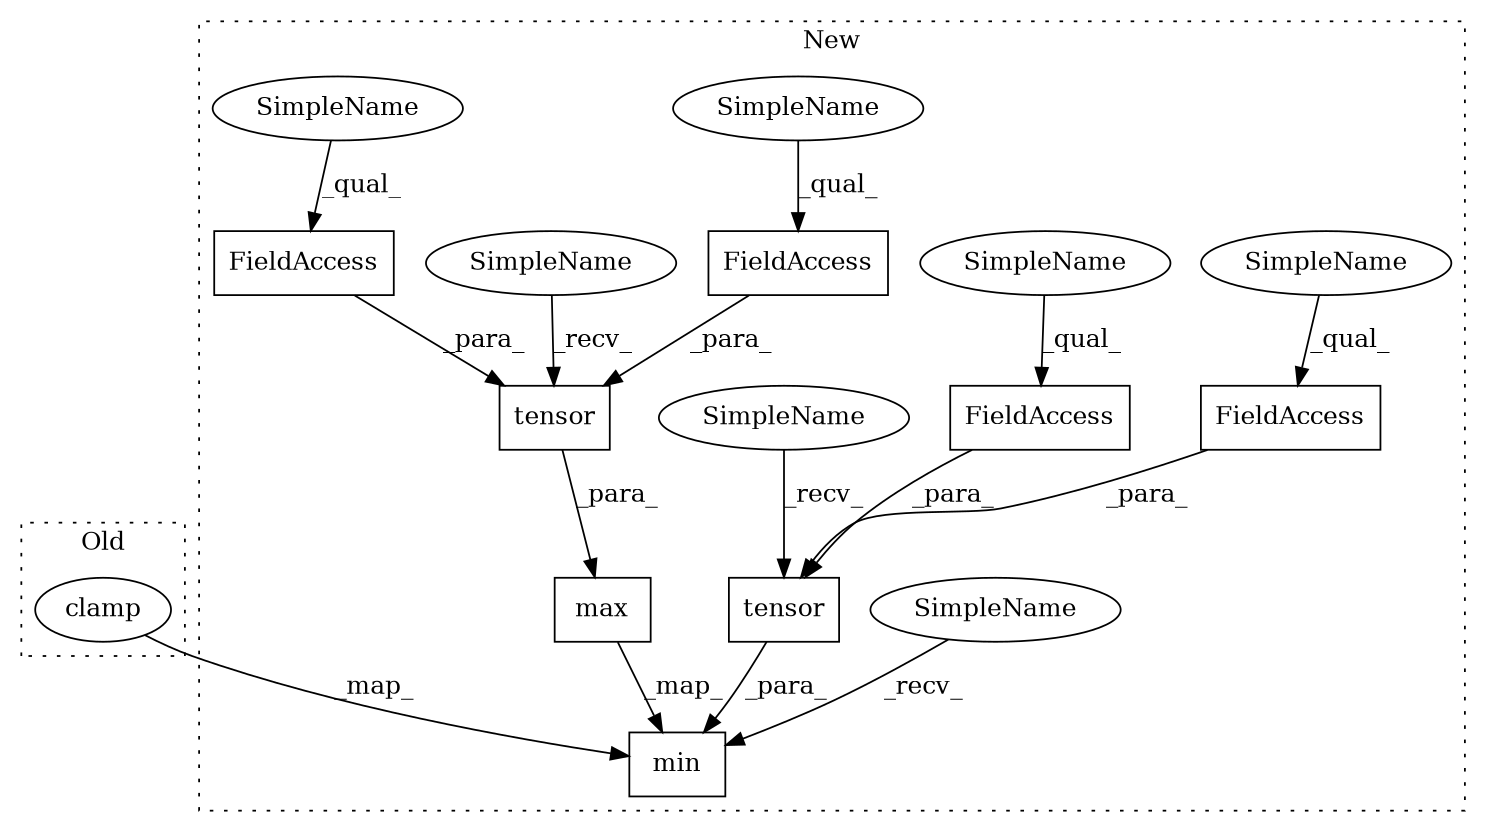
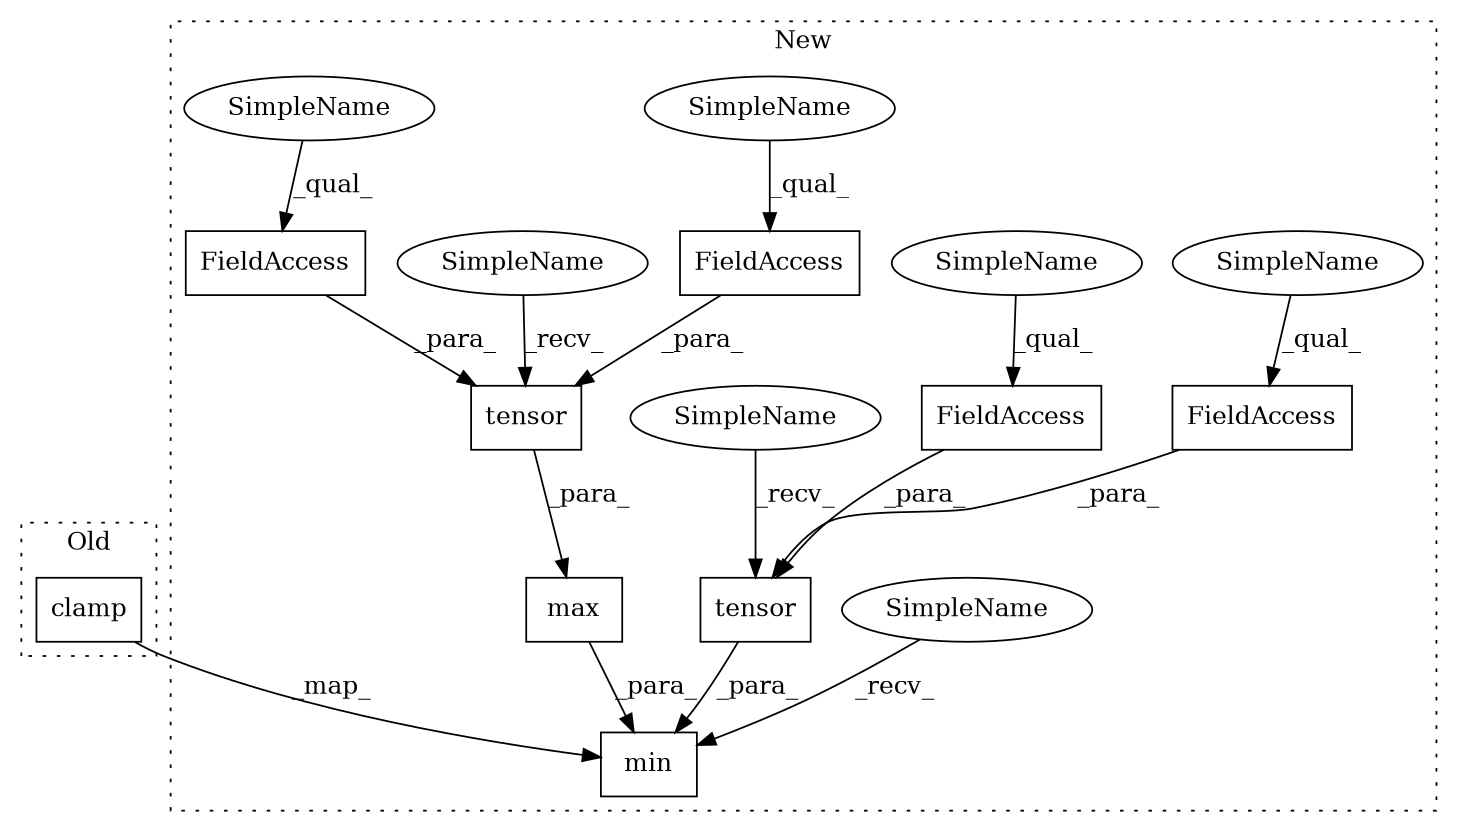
node "clamp": shape ellipse -> box
edge "max" -> "min": label "_map_" -> "_para_"
